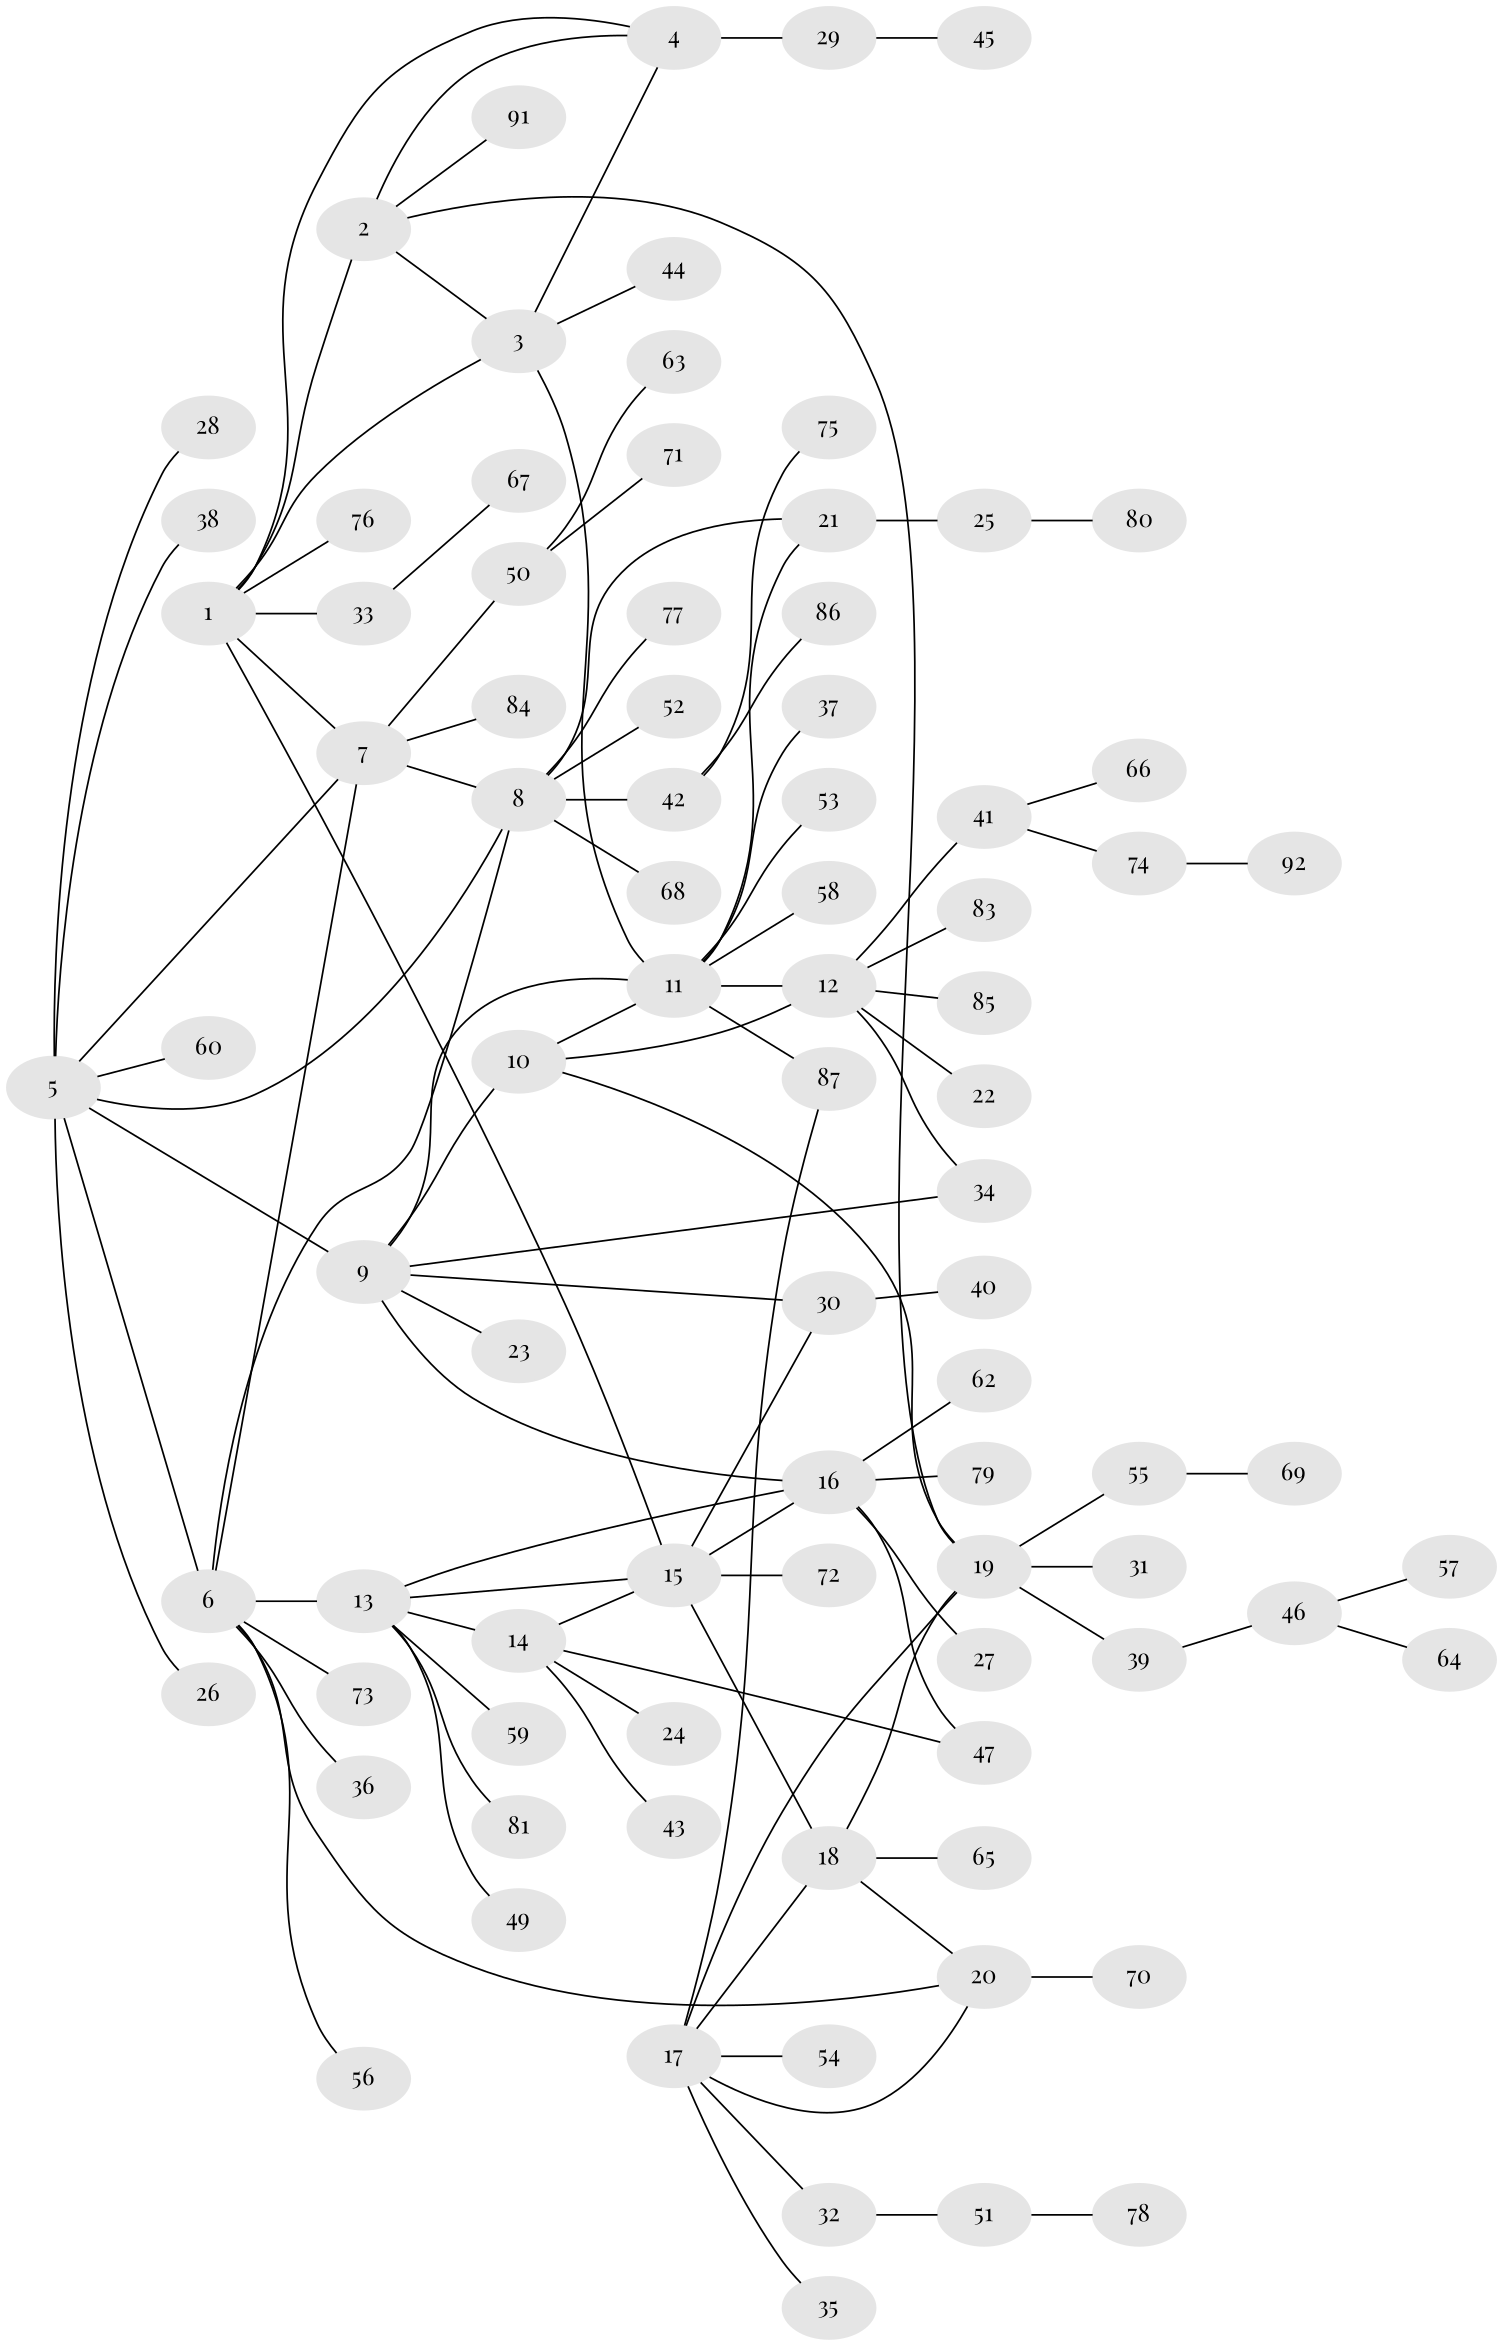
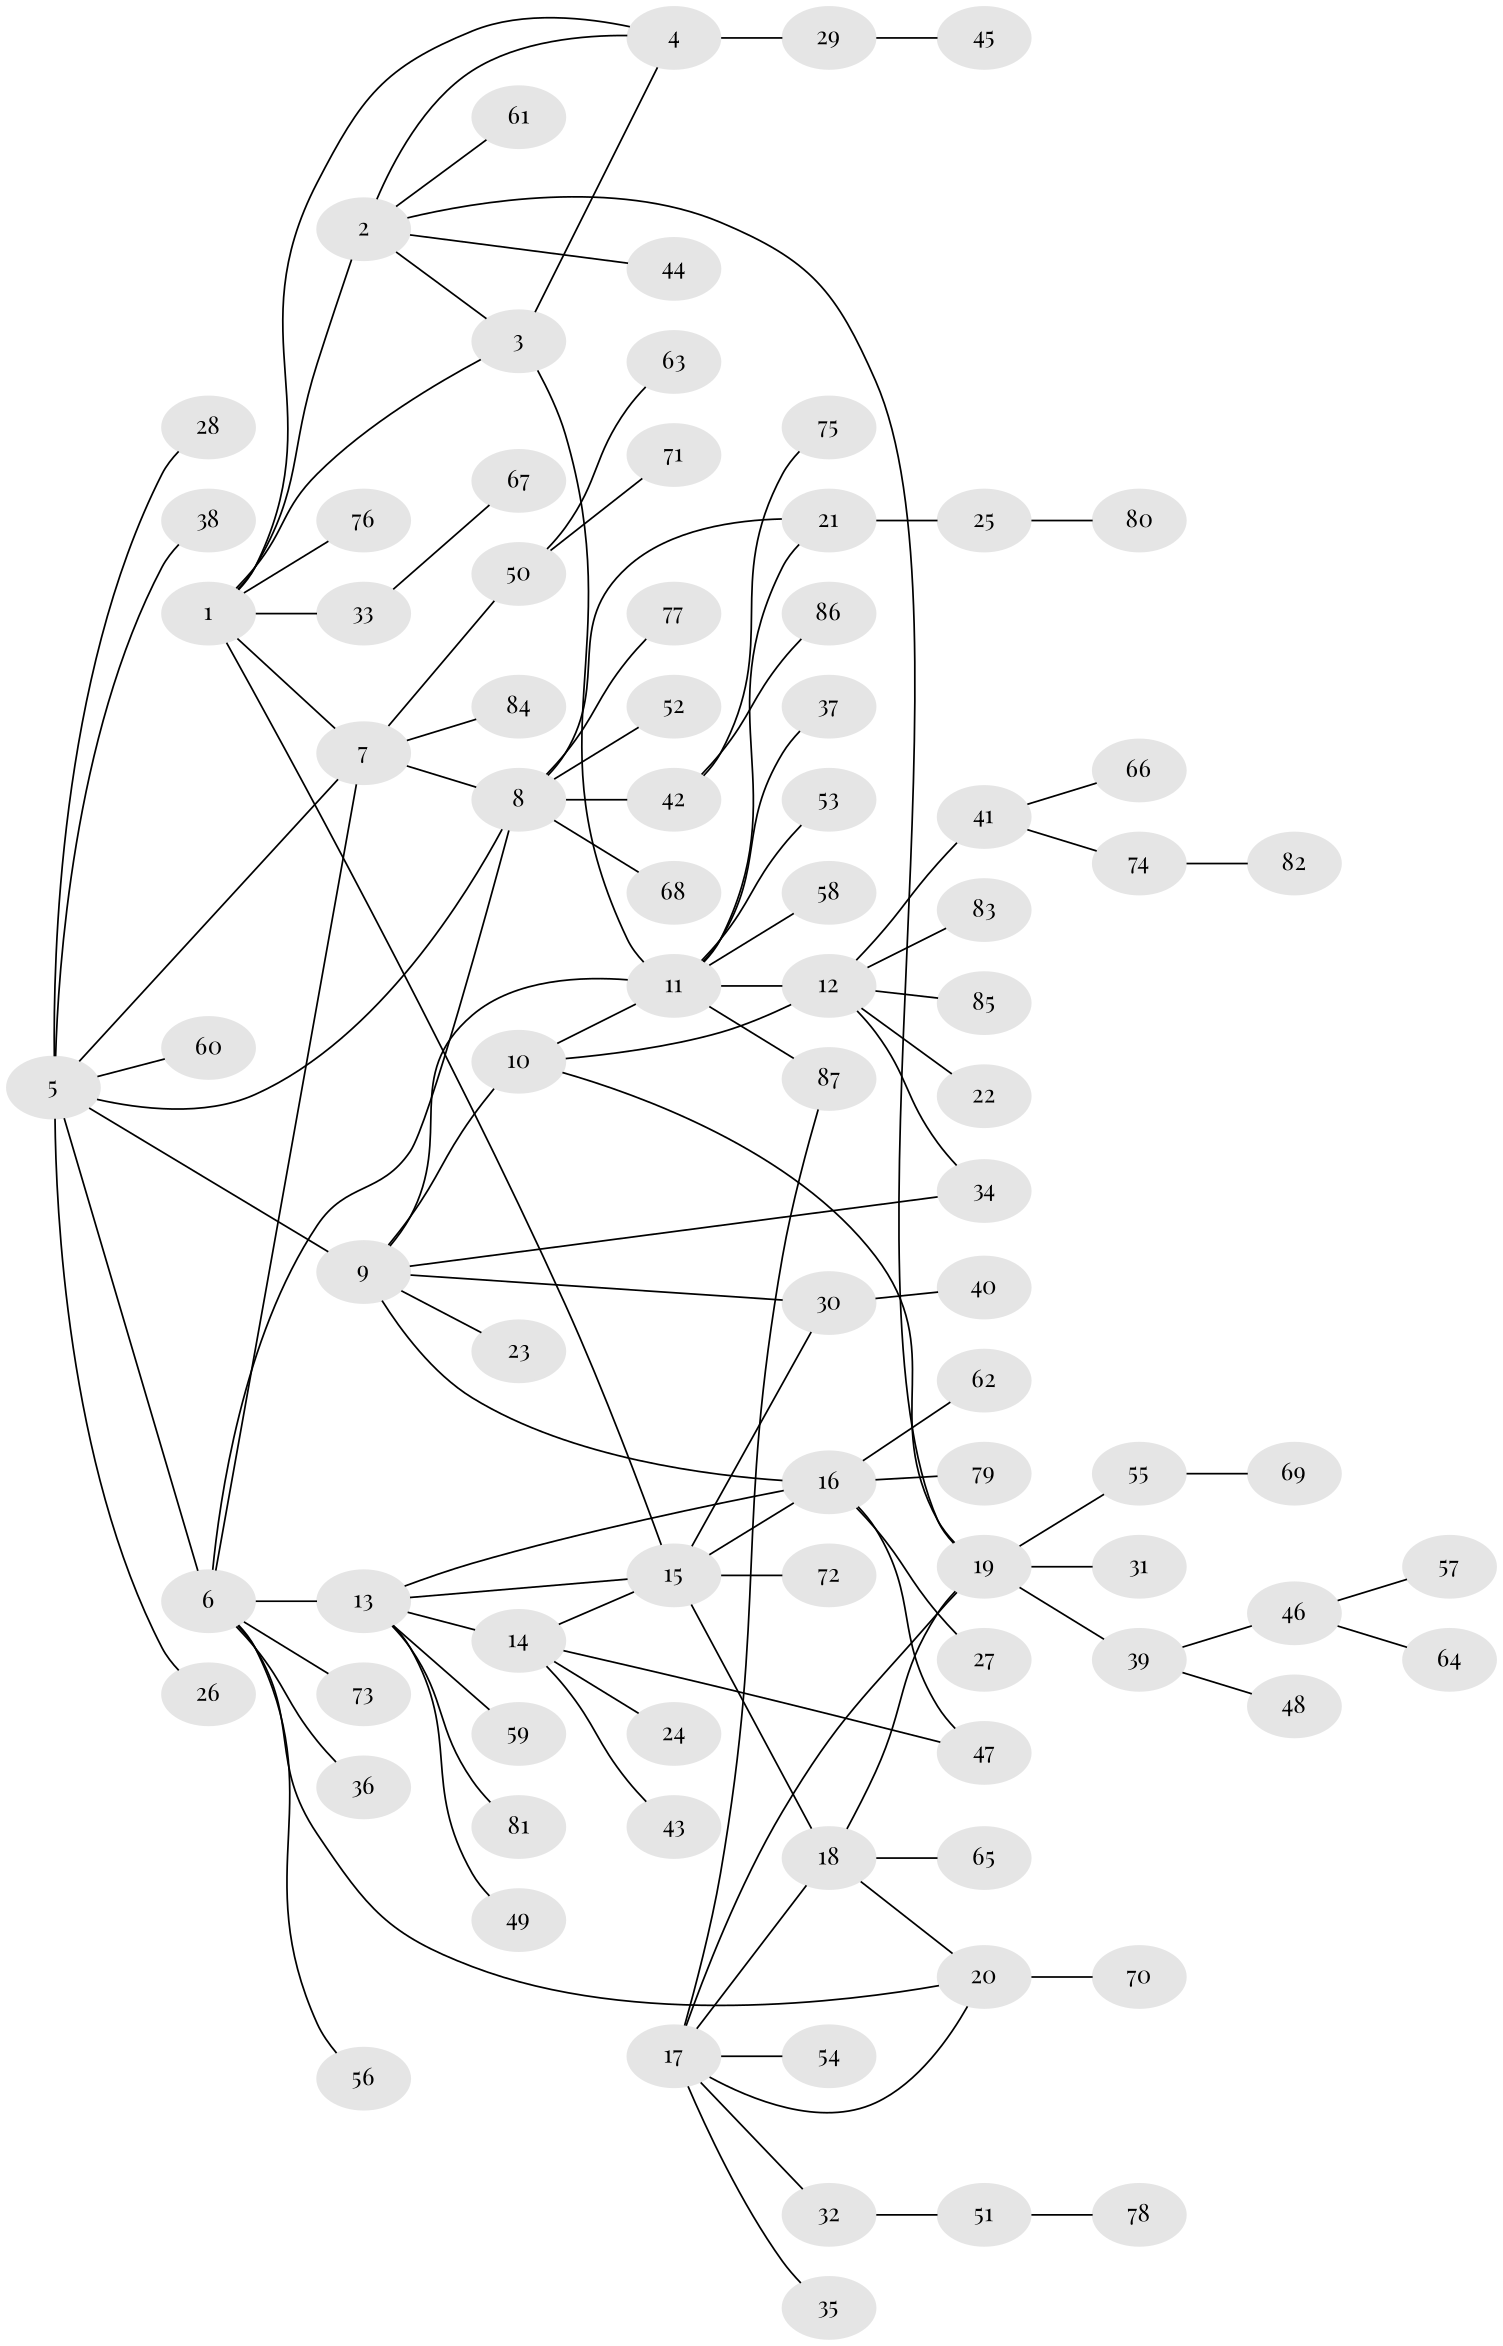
node "91": label "91" -> "61"
edge "44" -- "3": now "44" -- "2"
node "92": label "92" -> "82"
node "48": added
